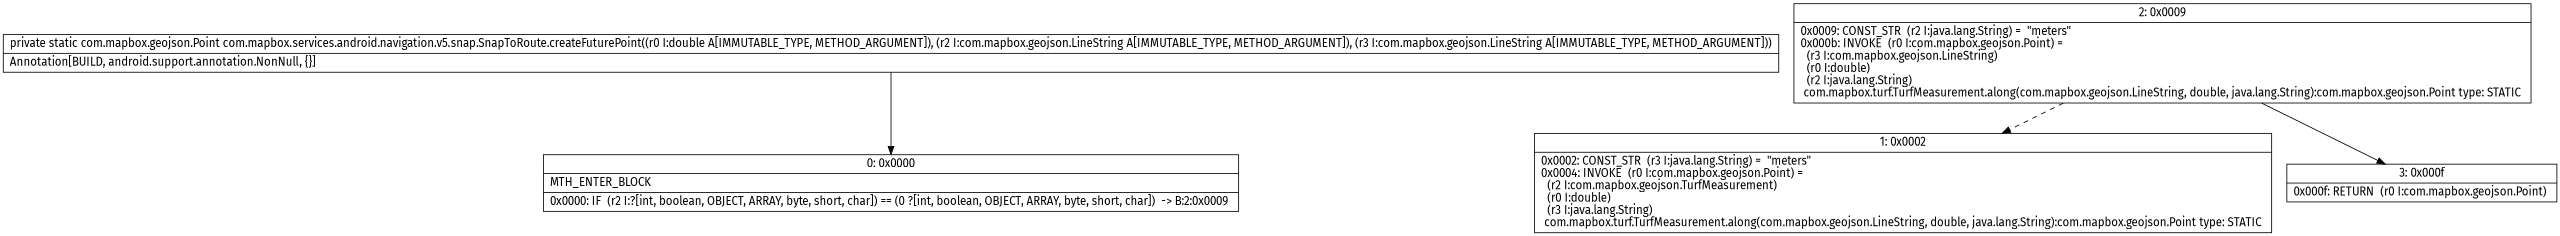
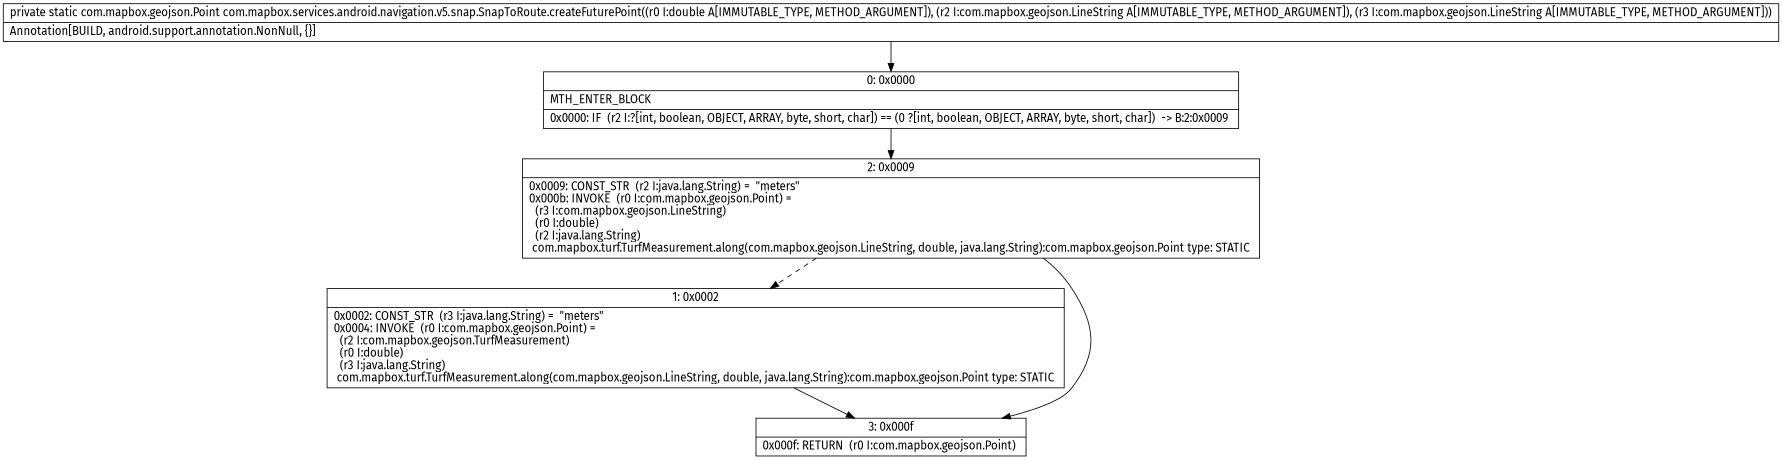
edge "0: 0x0000" -> "2: 0x0009": added
edge "1: 0x0002" -> "3: 0x000f": added
